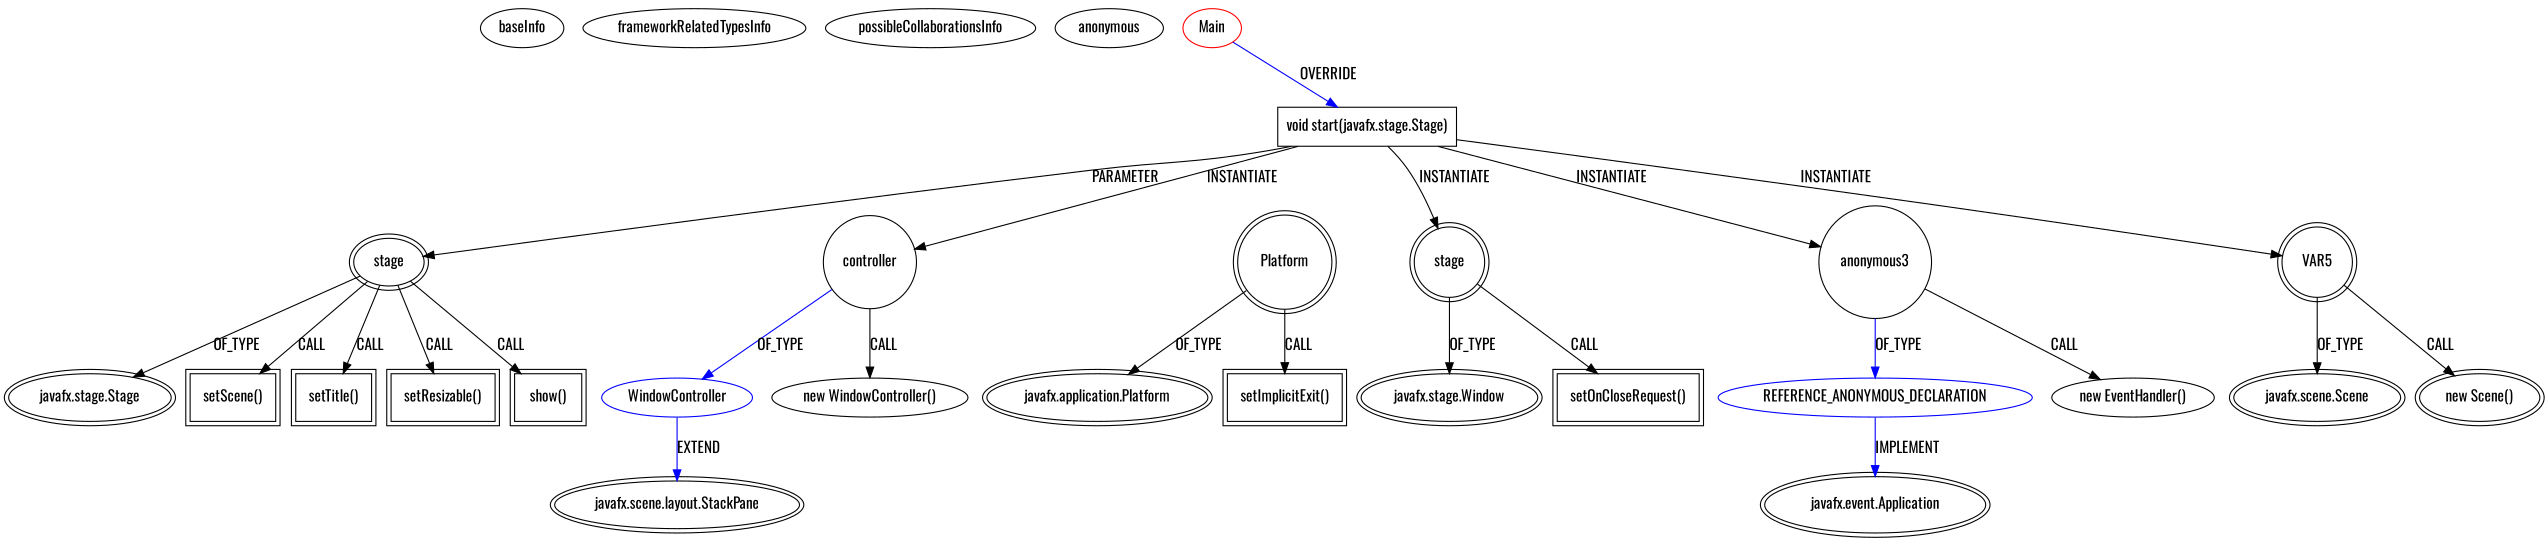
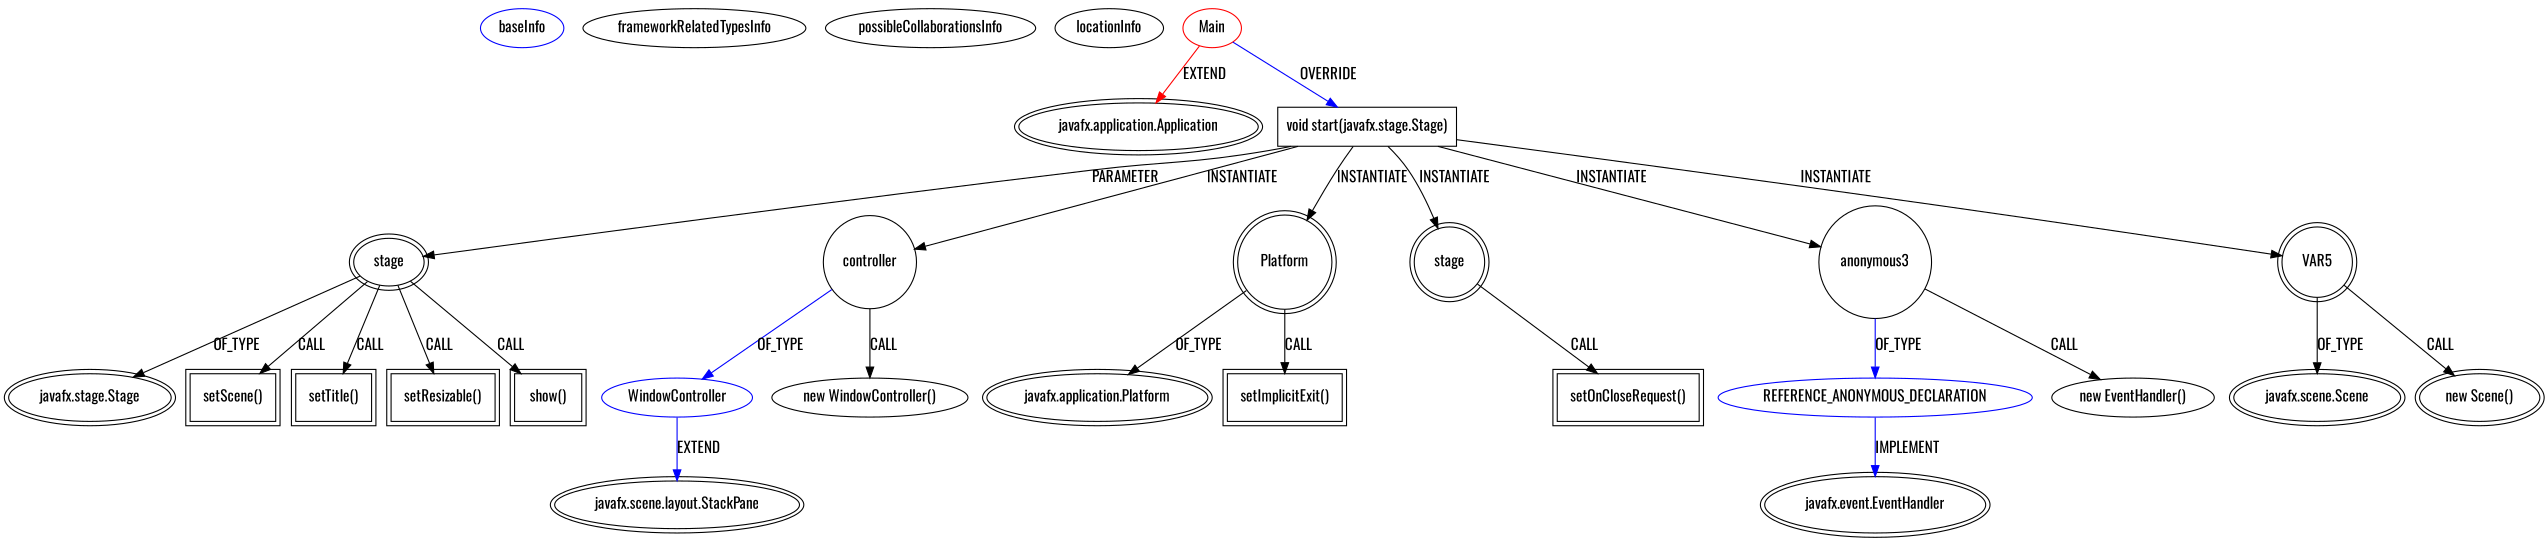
node "baseInfo": color black -> blue
node "anonymous": label "anonymous" -> "locationInfo"
node "javafx.application.Application": added
edge "void start(javafx.stage.Stage)" -> "Platform": added, label "INSTANTIATE"
node "javafx.stage.Window": removed
node "javafx.event.Application": label "javafx.event.Application" -> "javafx.event.EventHandler"
